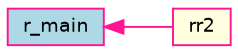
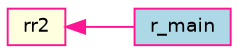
edge "rr2" -> "r_main": reversed
